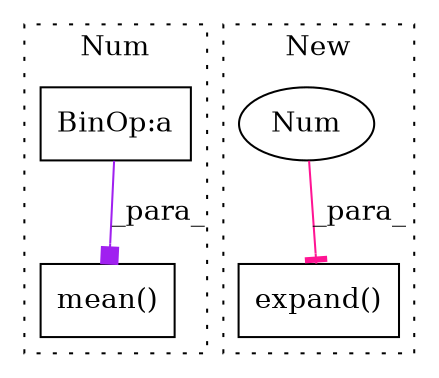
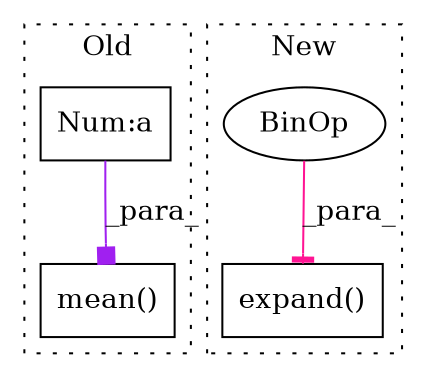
cluster "Num": label "Num" -> "Old"
node "BinOp:a": label "BinOp:a" -> "Num:a"
node "Num": label "Num" -> "BinOp"
